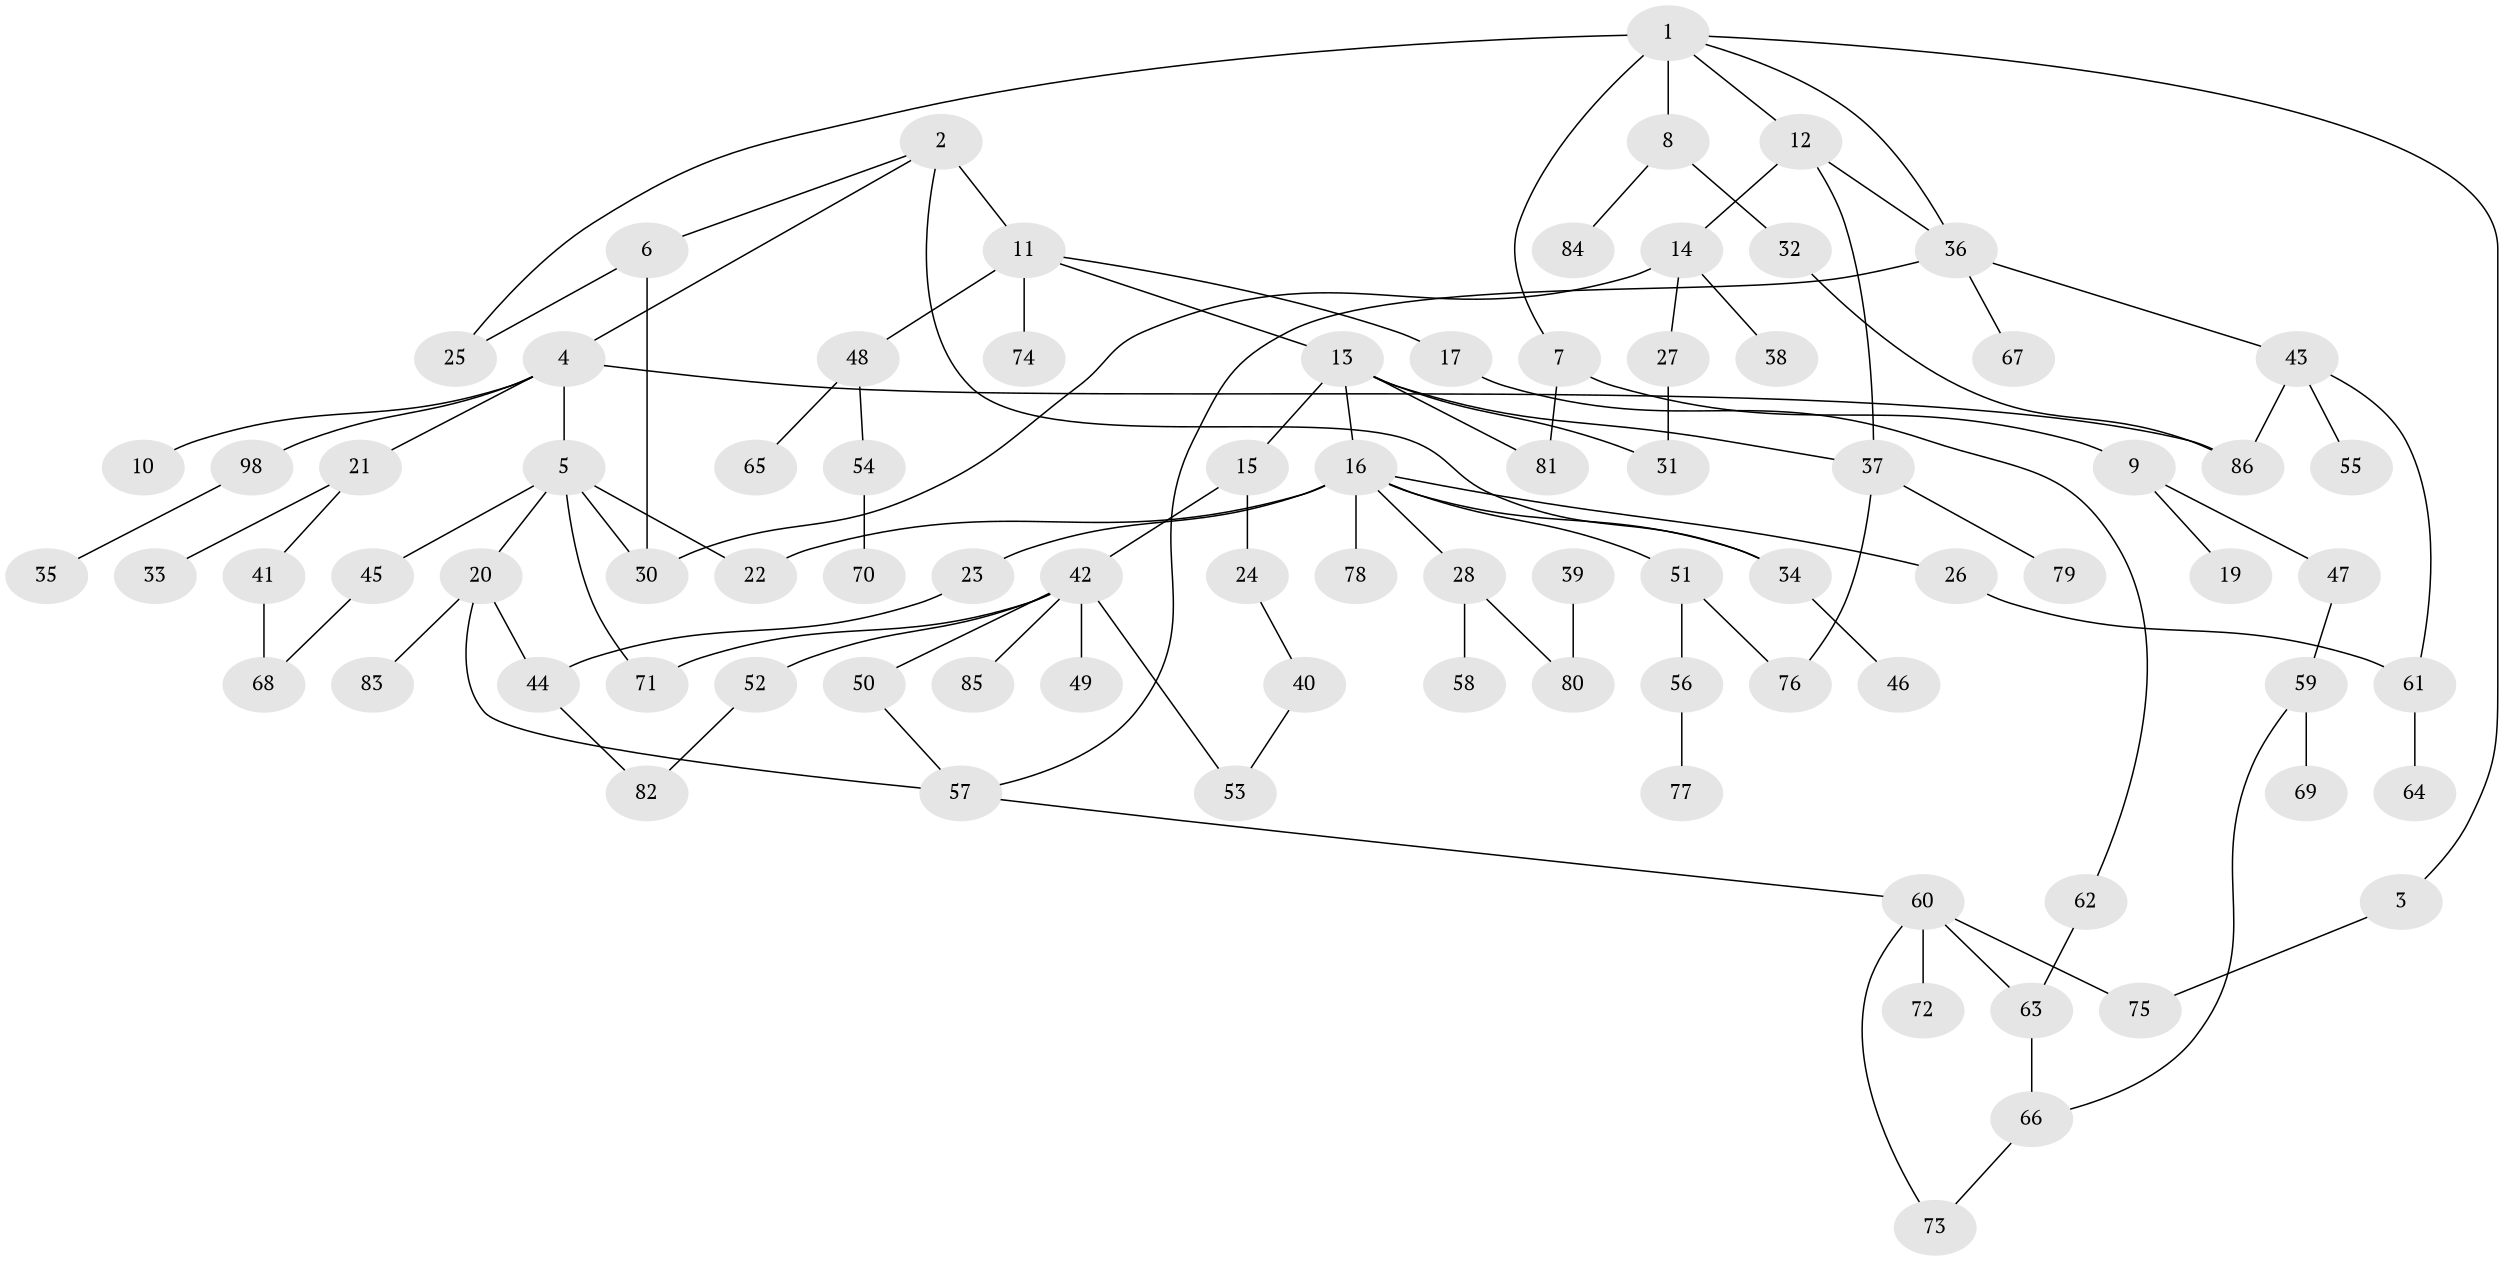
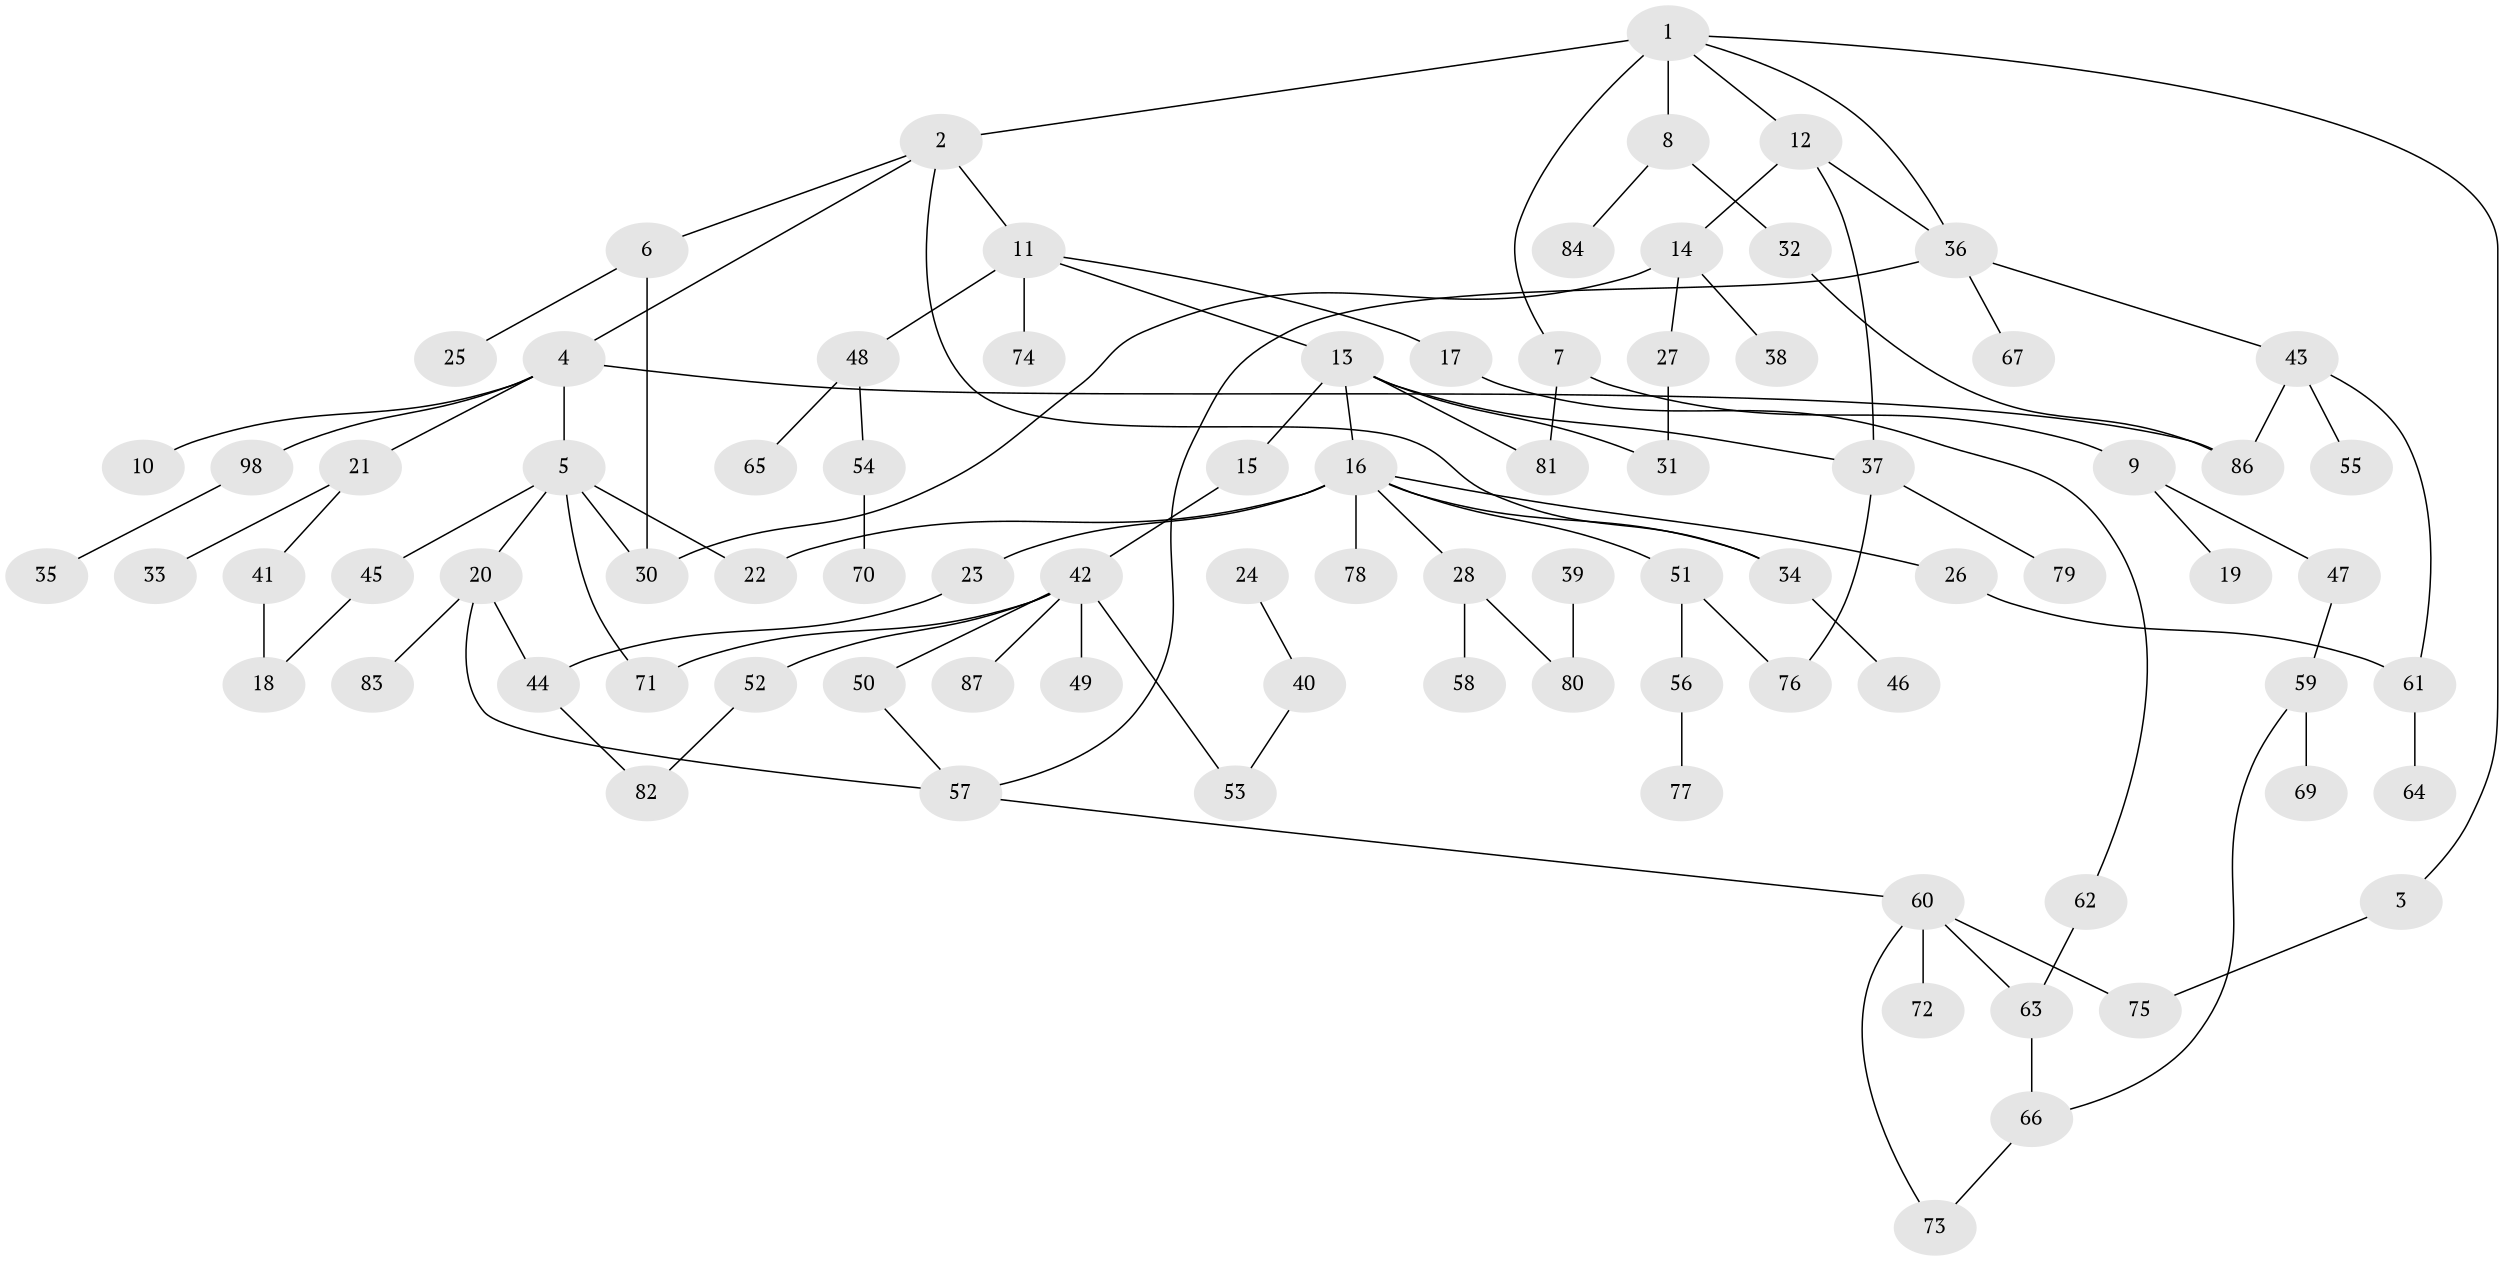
edge "1" -- "25": now "1" -- "2"
edge "15" -- "24": removed
node "68": label "68" -> "18"
node "85": label "85" -> "87"
